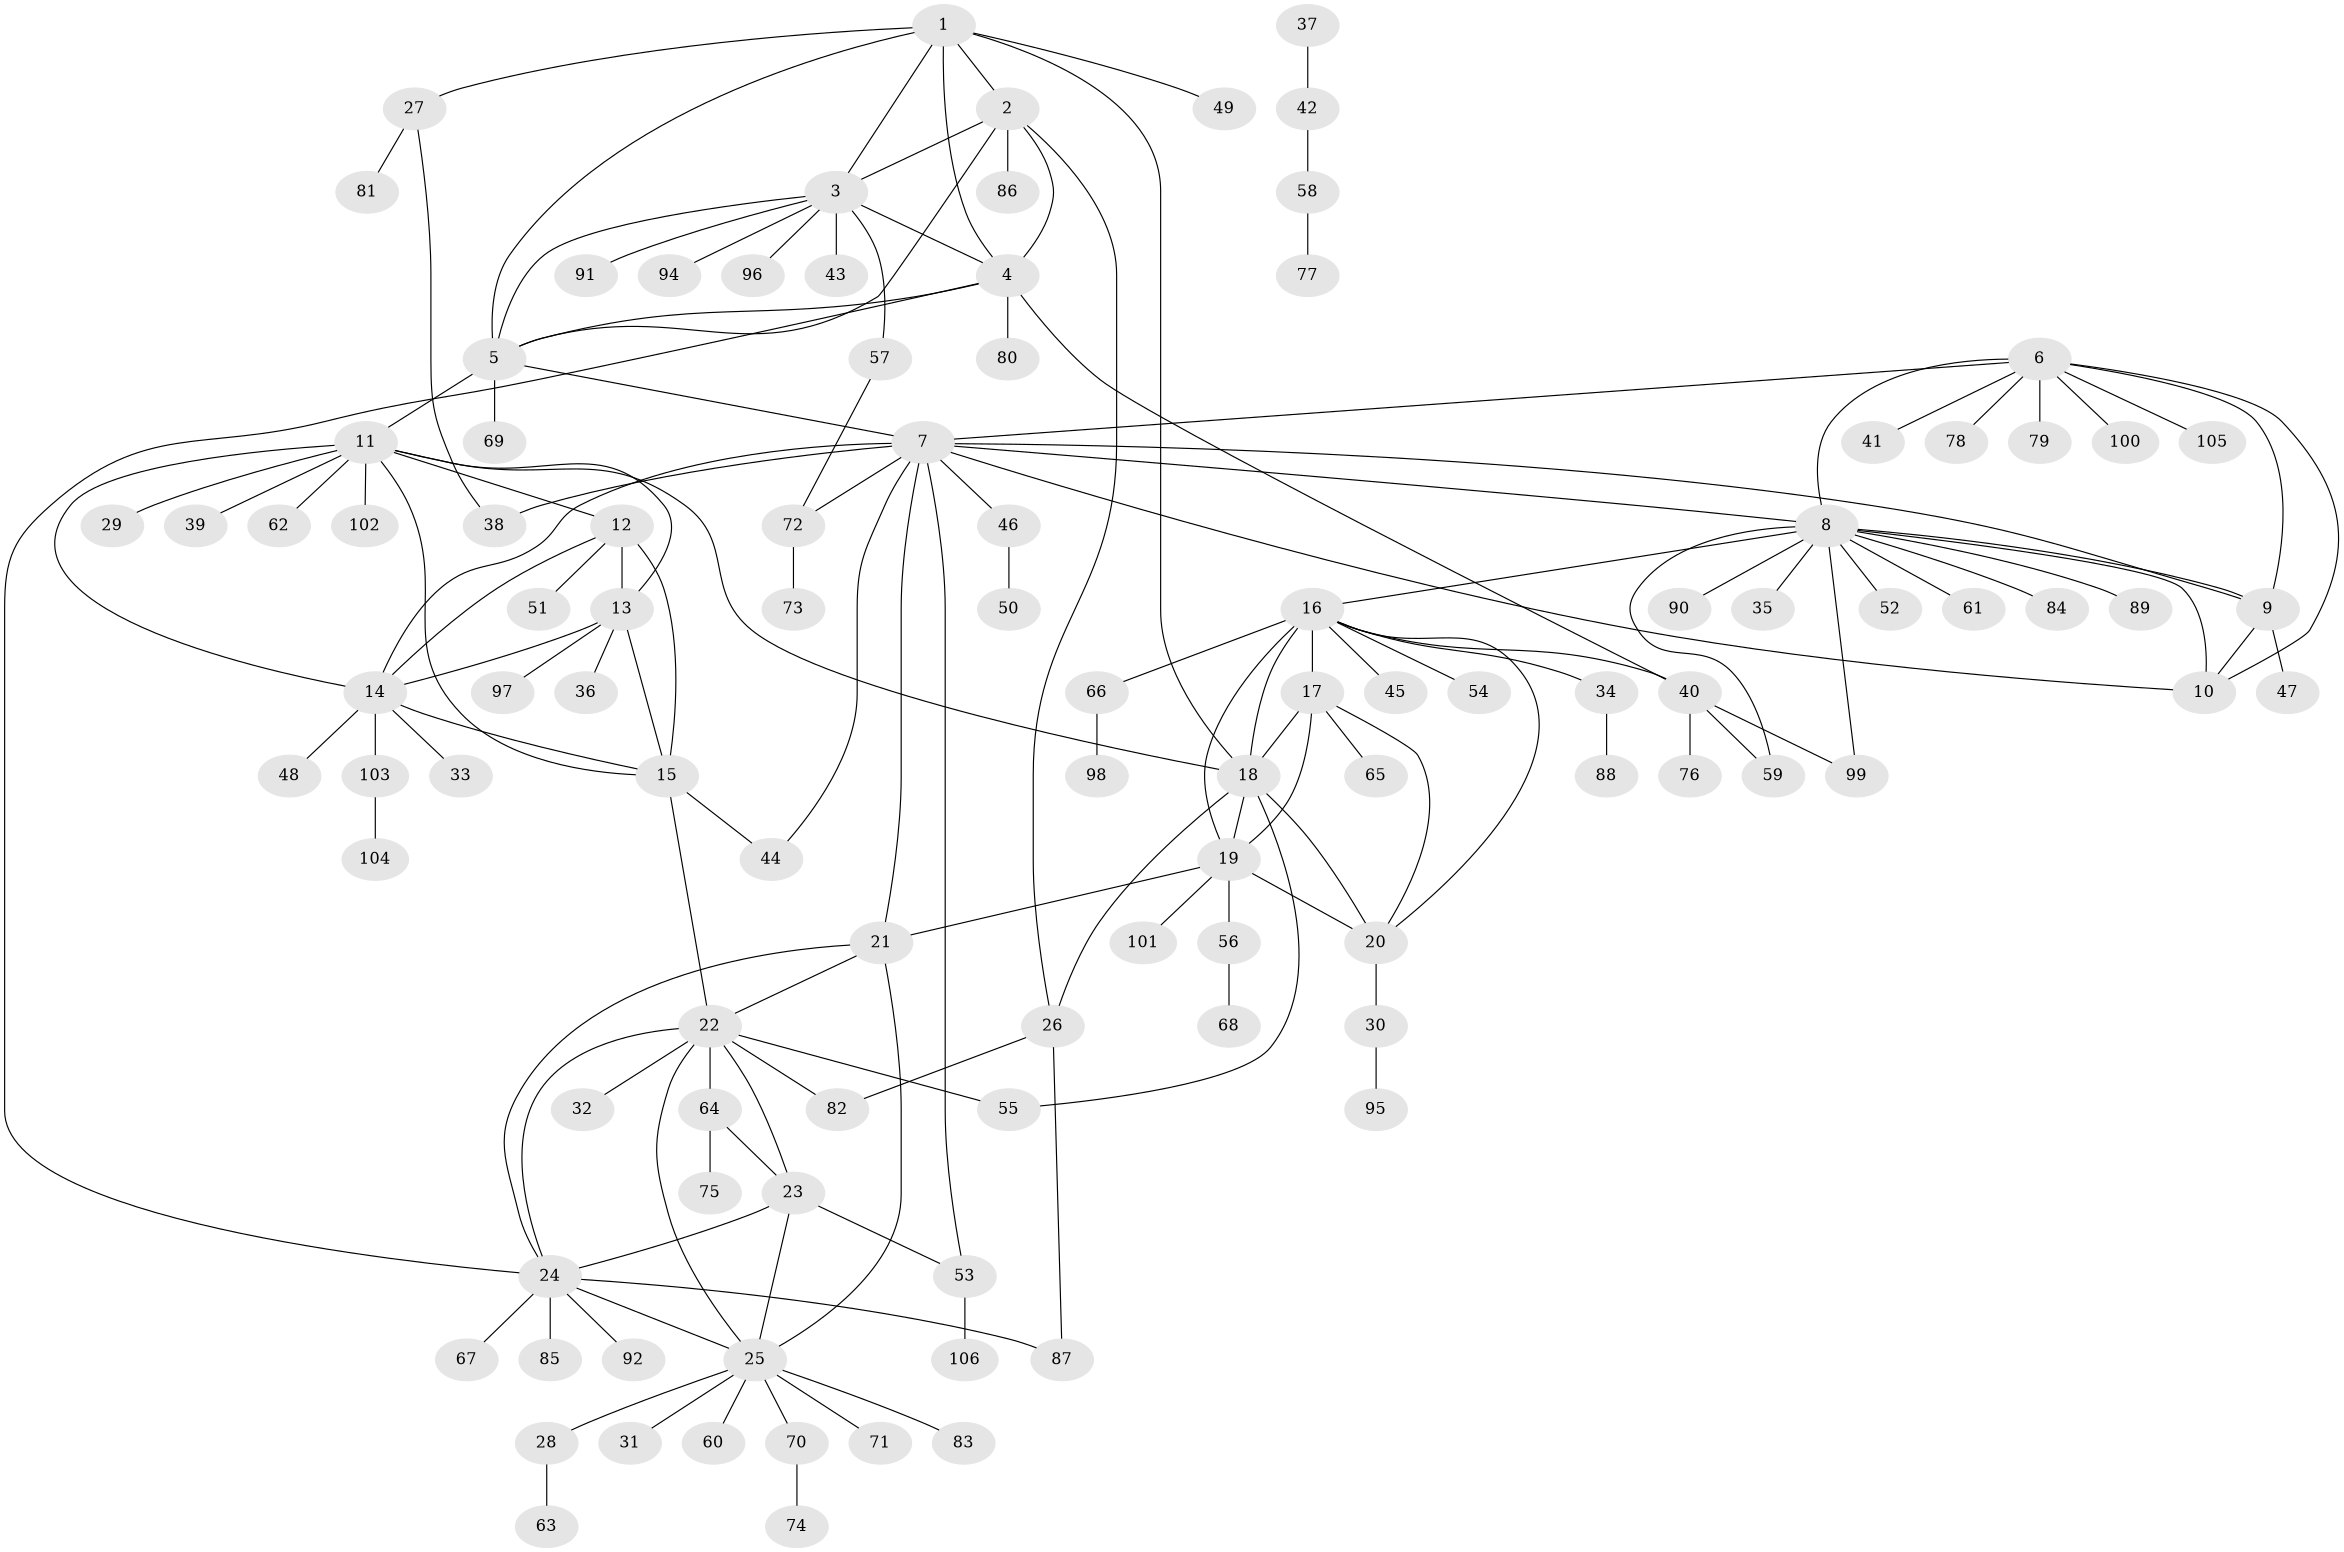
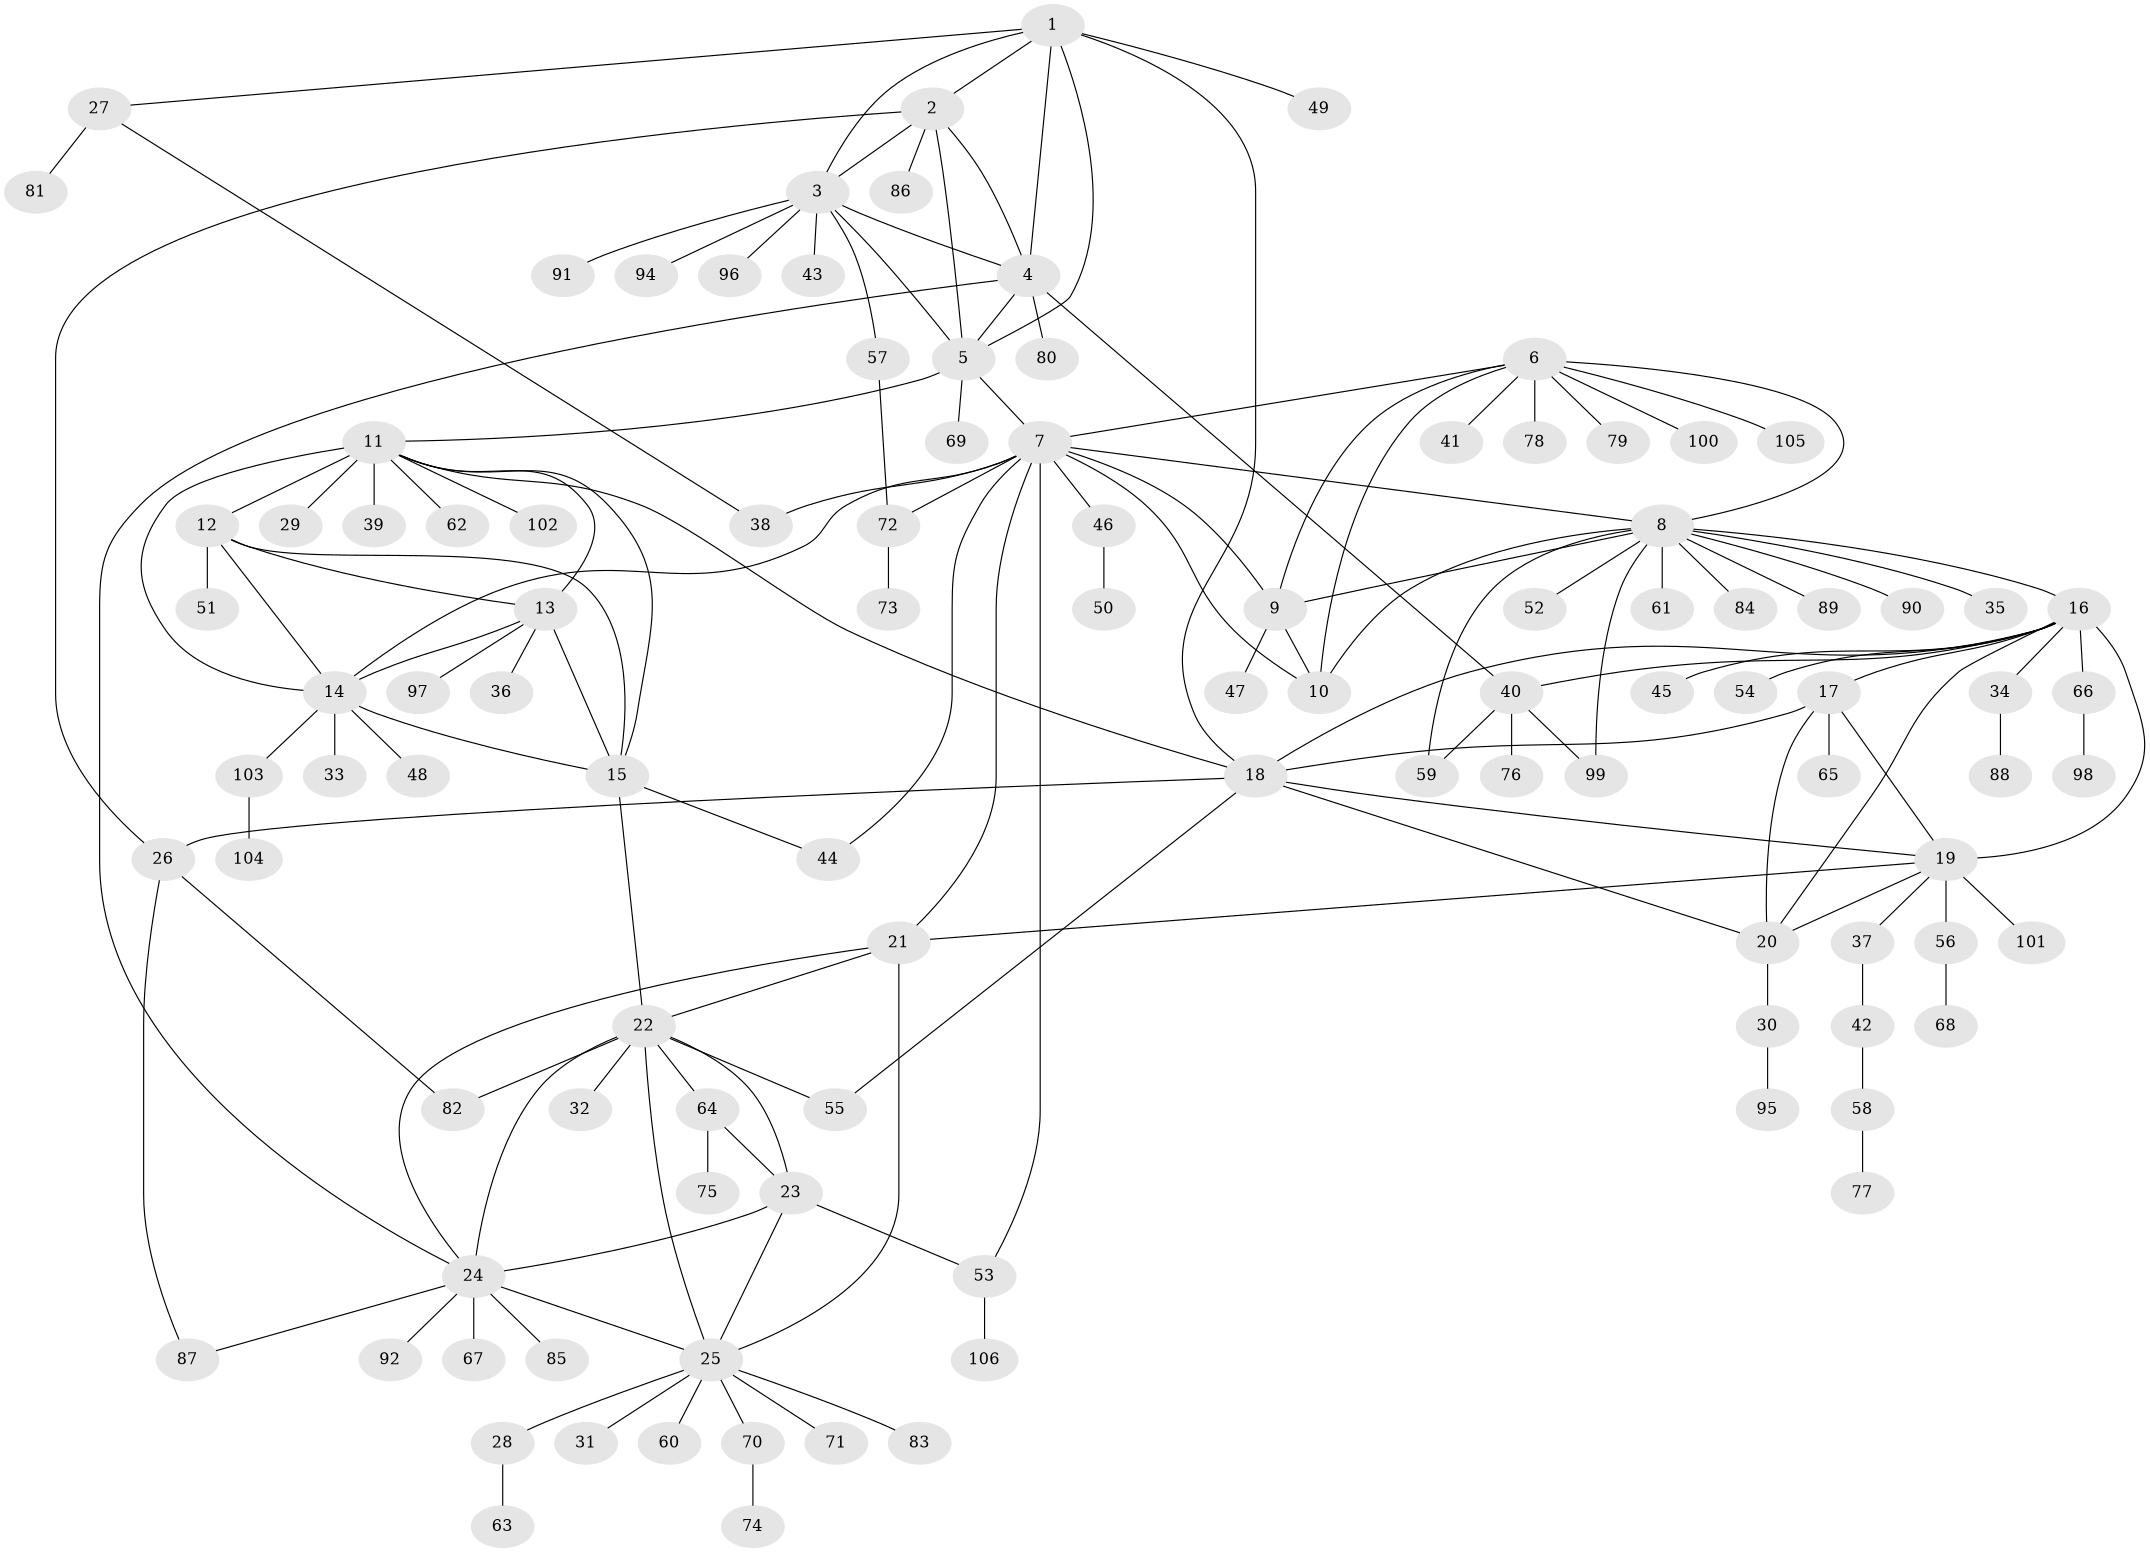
edge "19" -- "37": added
